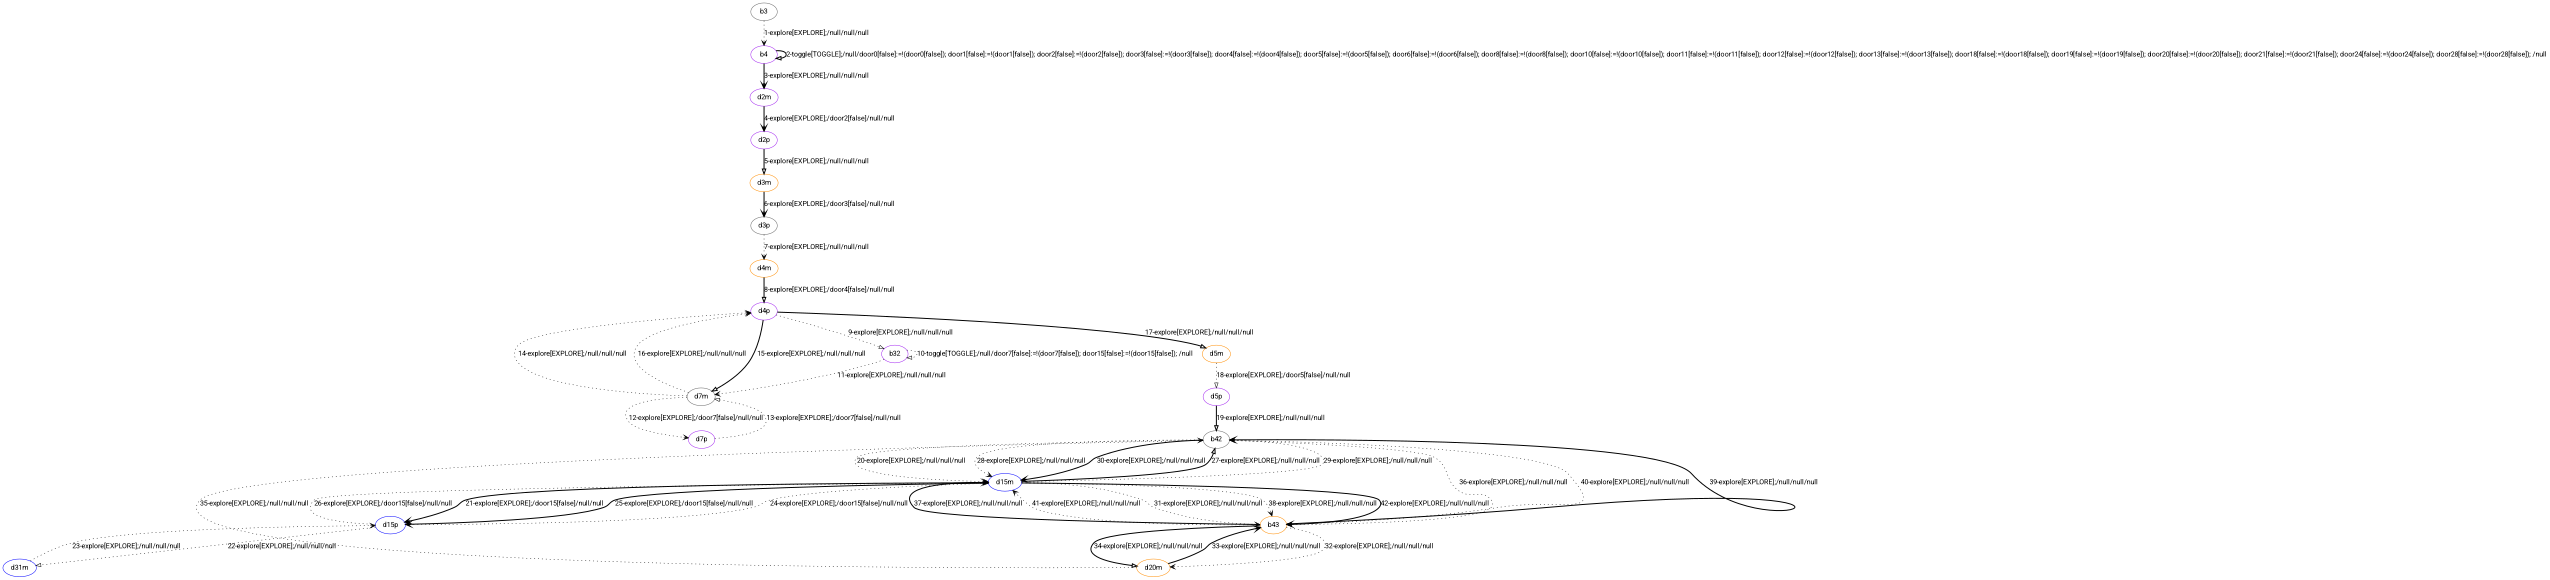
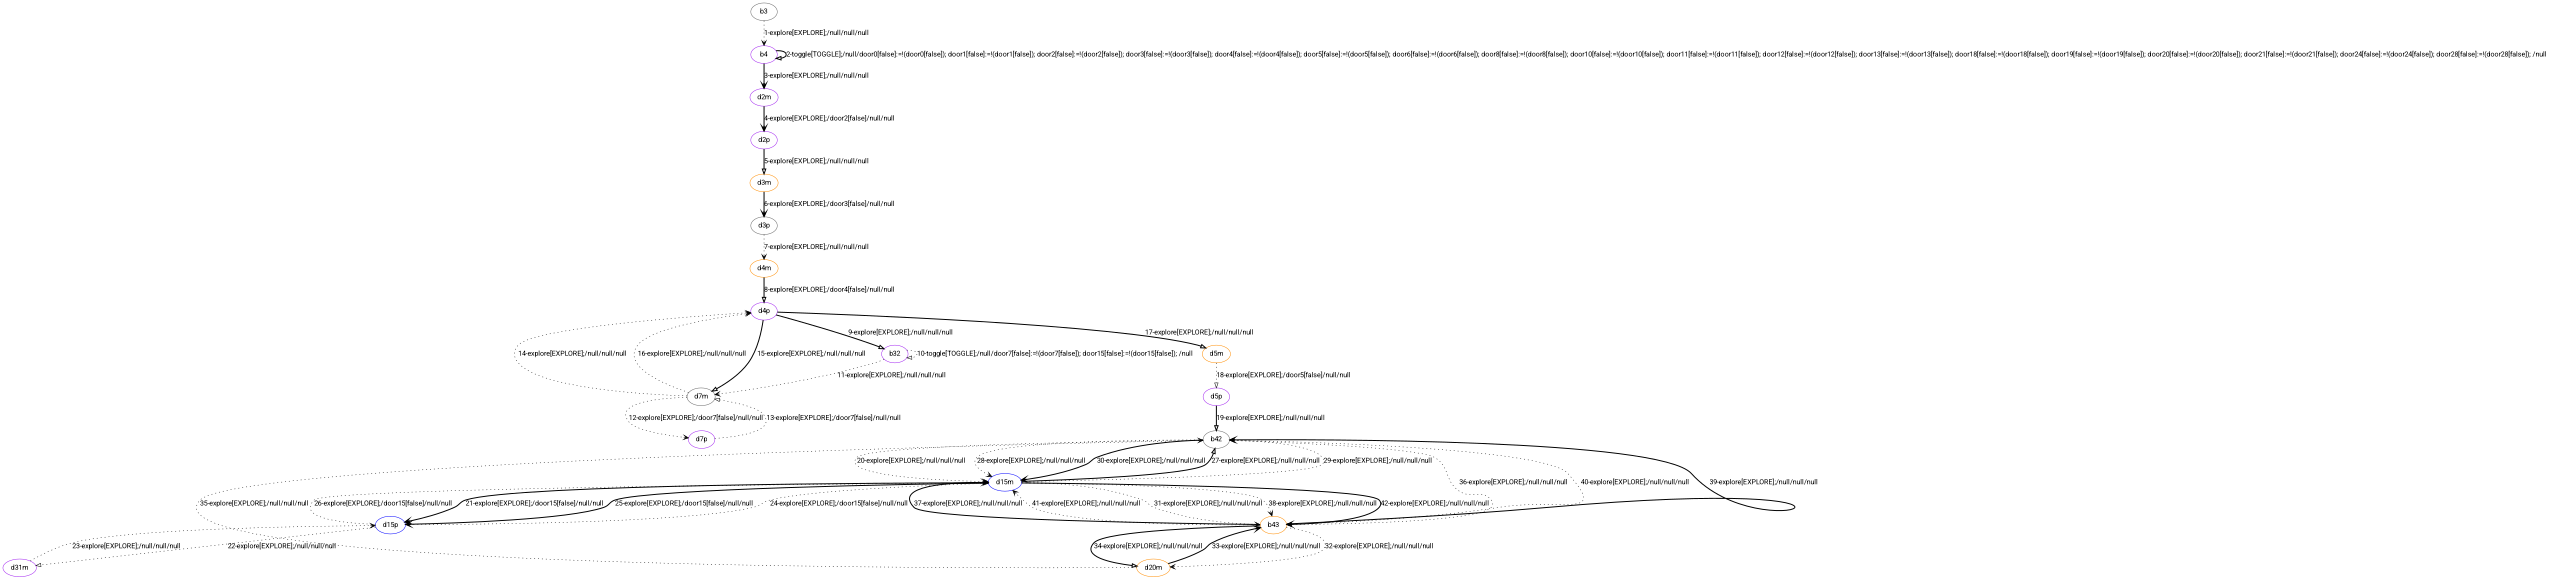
edge "d4p" -> "b32": style dotted -> bold
node "d31m": color blue -> purple
